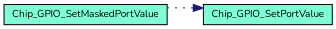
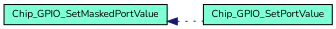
edge "Chip_GPIO_SetMaskedPortValue" -> "Chip_GPIO_SetPortValue": reversed
